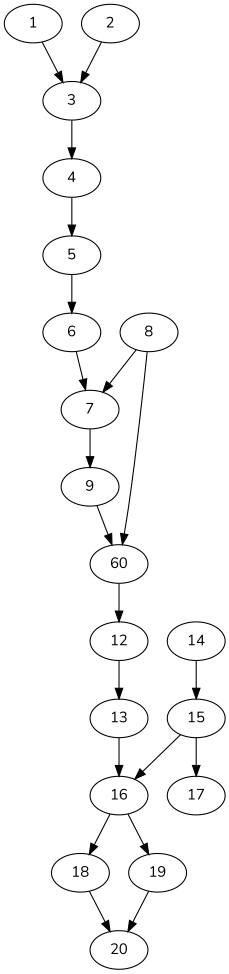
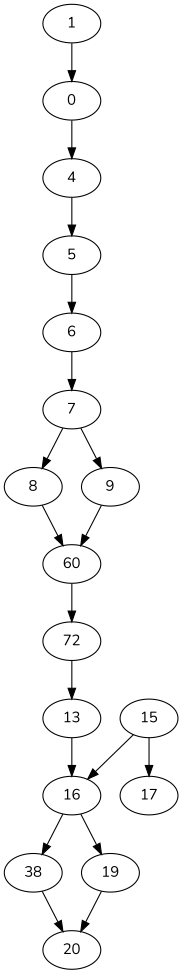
node "2": removed
node "3": label "3" -> "0"
edge "8" -> "7": reversed
node "12": label "12" -> "72"
node "14": removed
node "18": label "18" -> "38"
